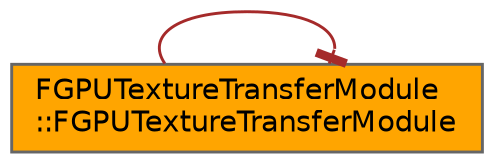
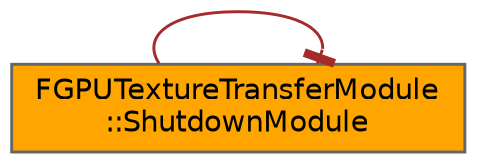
node "FGPUTextureTransferModule ::FGPUTextureTransferModule": label "FGPUTextureTransferModule ::FGPUTextureTransferModule" -> "FGPUTextureTransferModule ::ShutdownModule"
